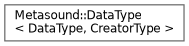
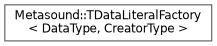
node "Metasound::DataType < DataType, CreatorType >": label "Metasound::DataType < DataType, CreatorType >" -> "Metasound::TDataLiteralFactory < DataType, CreatorType >"
